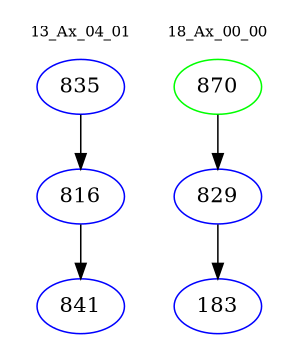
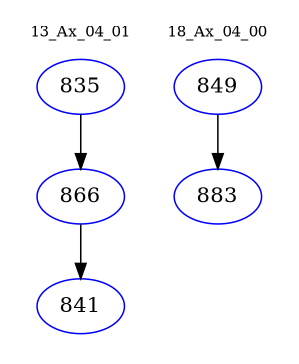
cluster "18_Ax_00_00": label "18_Ax_00_00" -> "18_Ax_04_00"
node "870": removed
node "816": label "816" -> "866"
node "829": label "829" -> "849"
node "183": label "183" -> "883"
